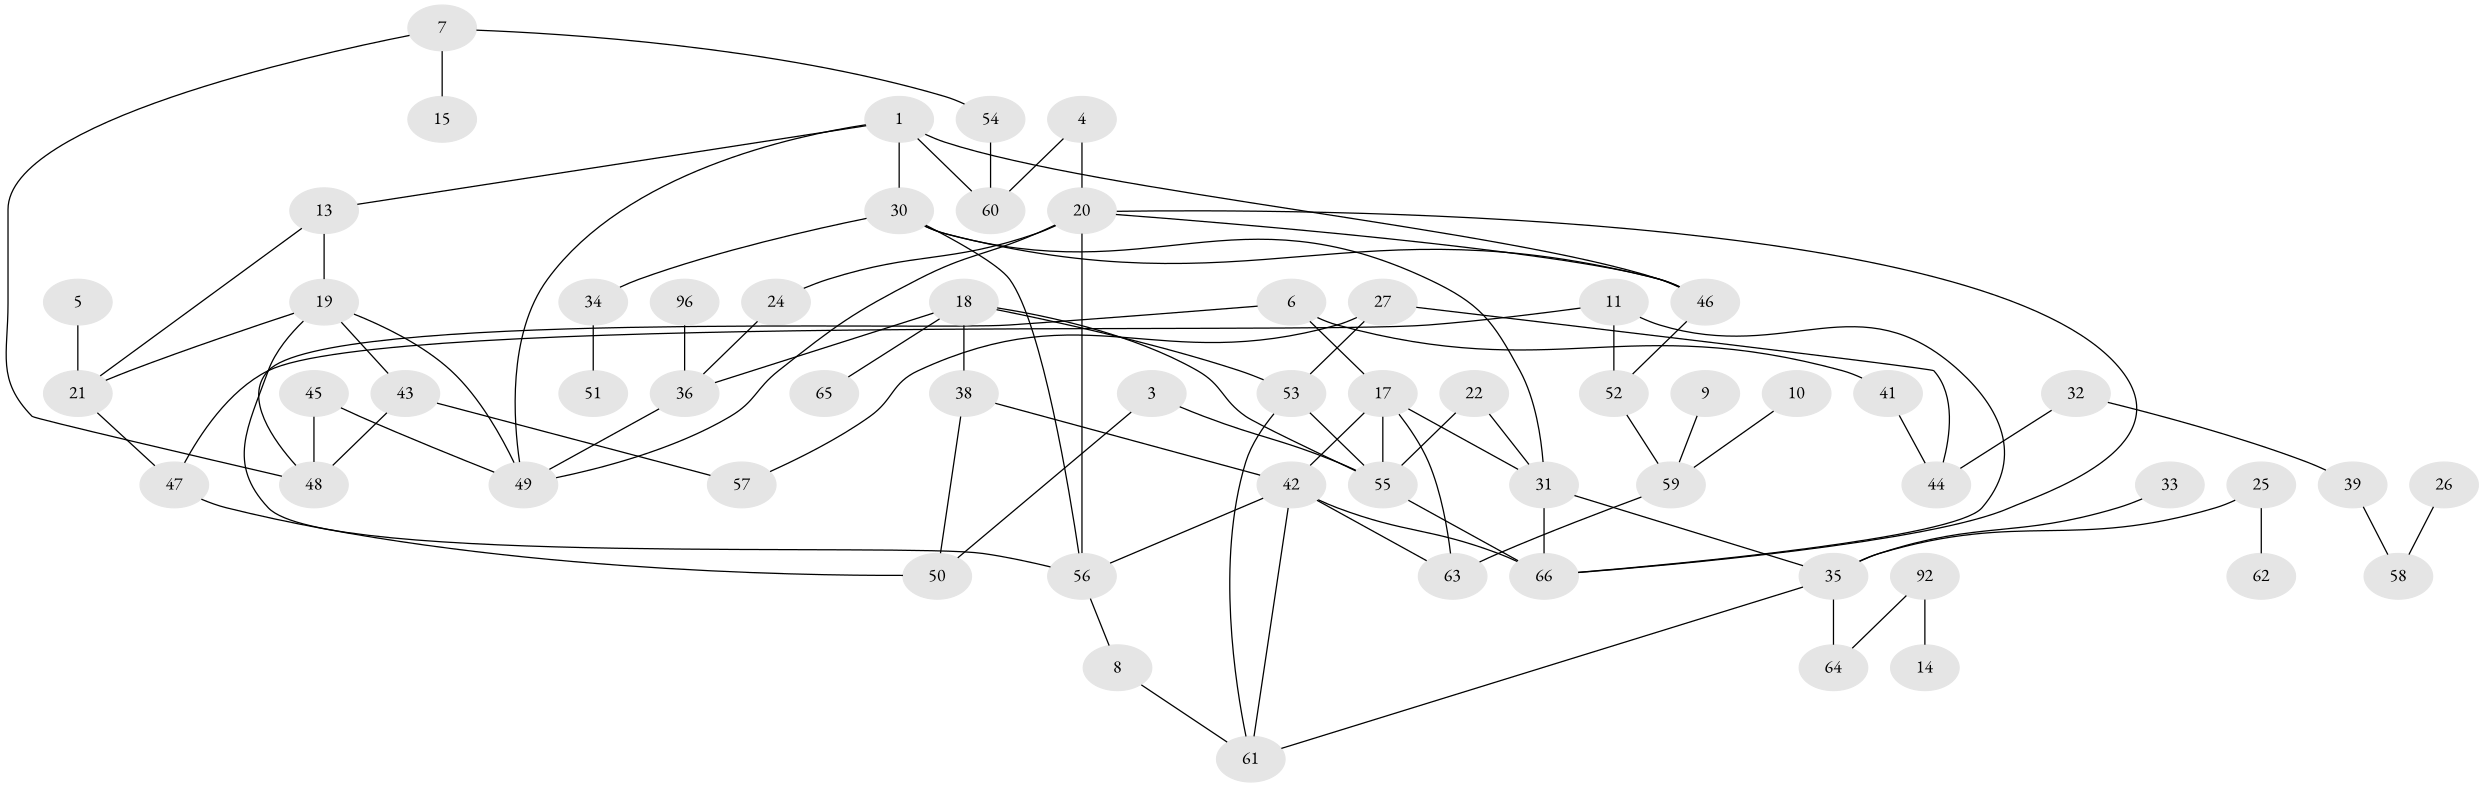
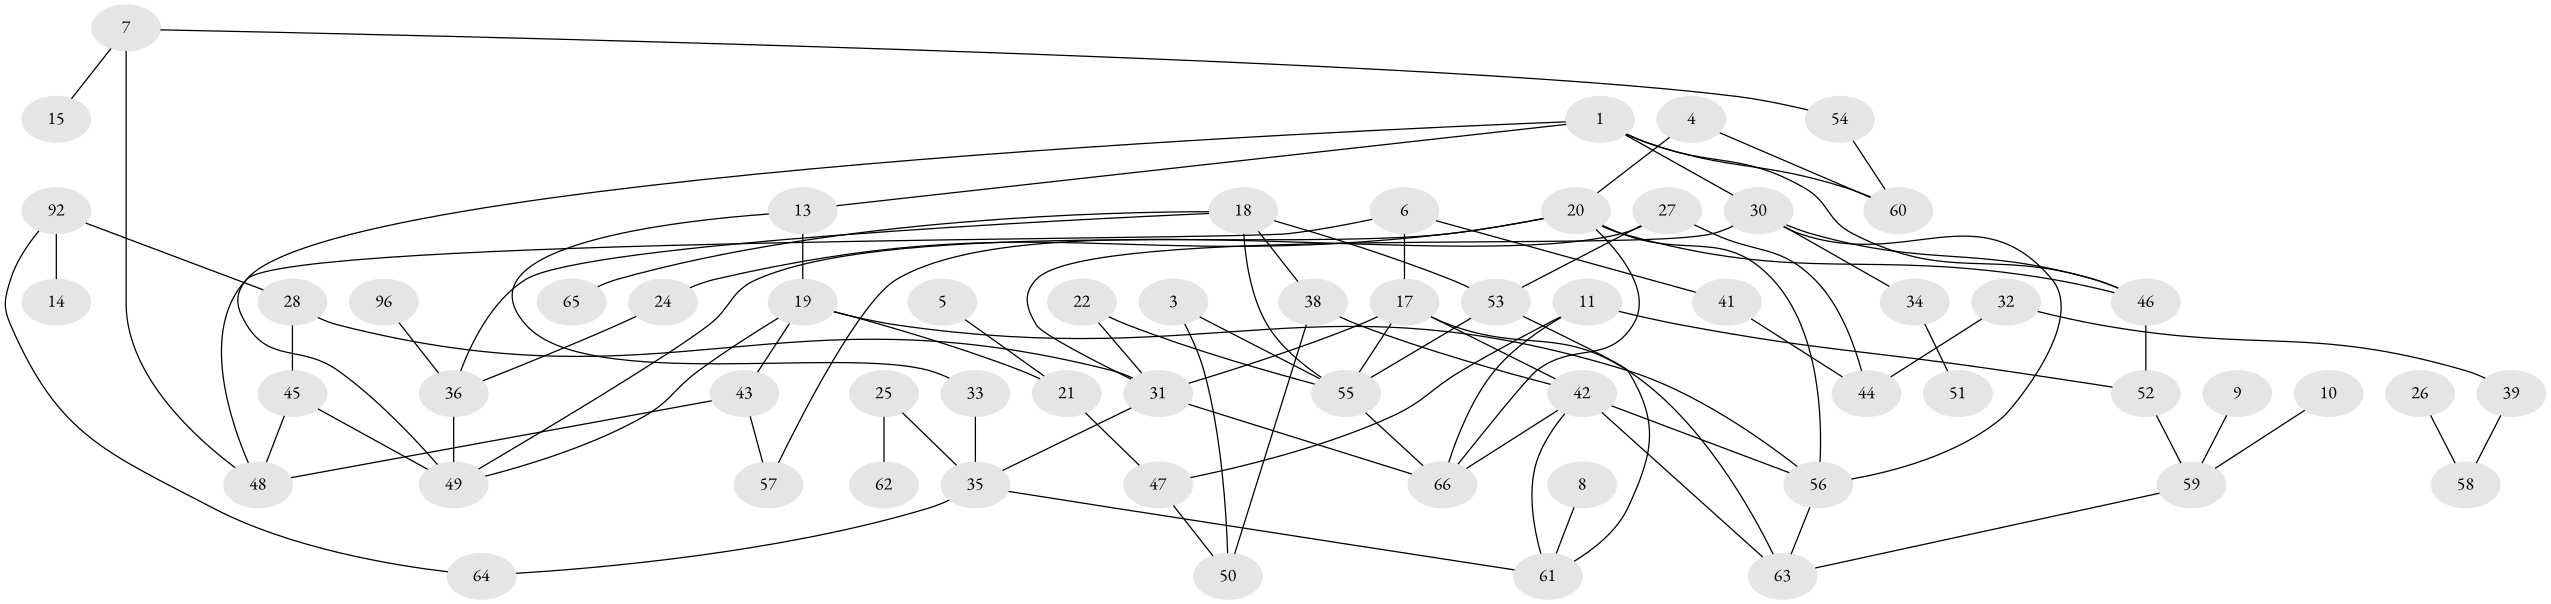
edge "13" -- "21": now "13" -- "33"
node "28": added
edge "56" -- "8": now "56" -- "63"
